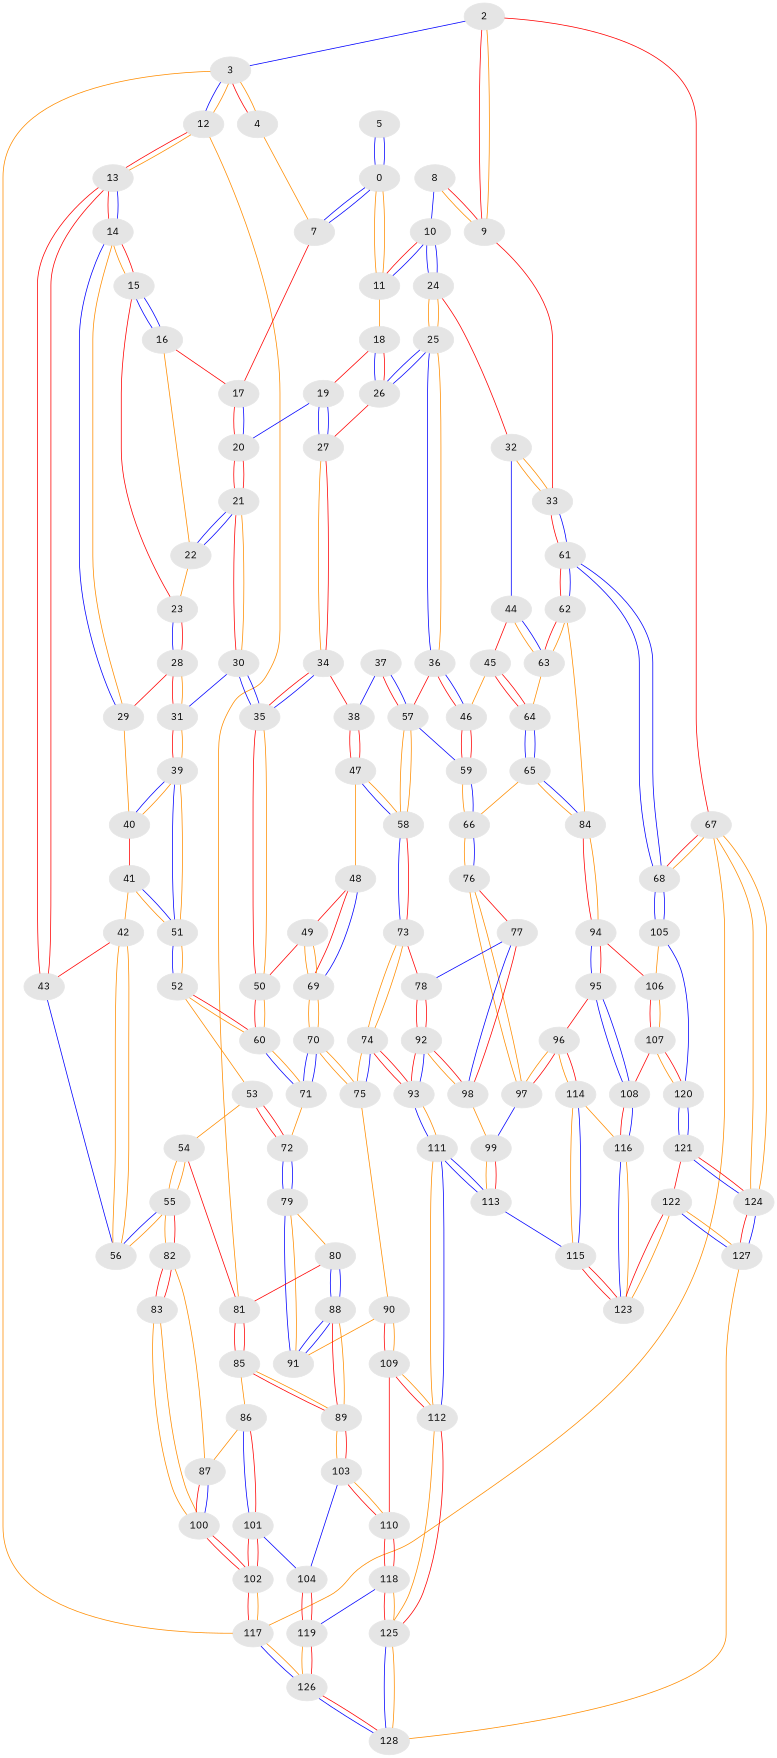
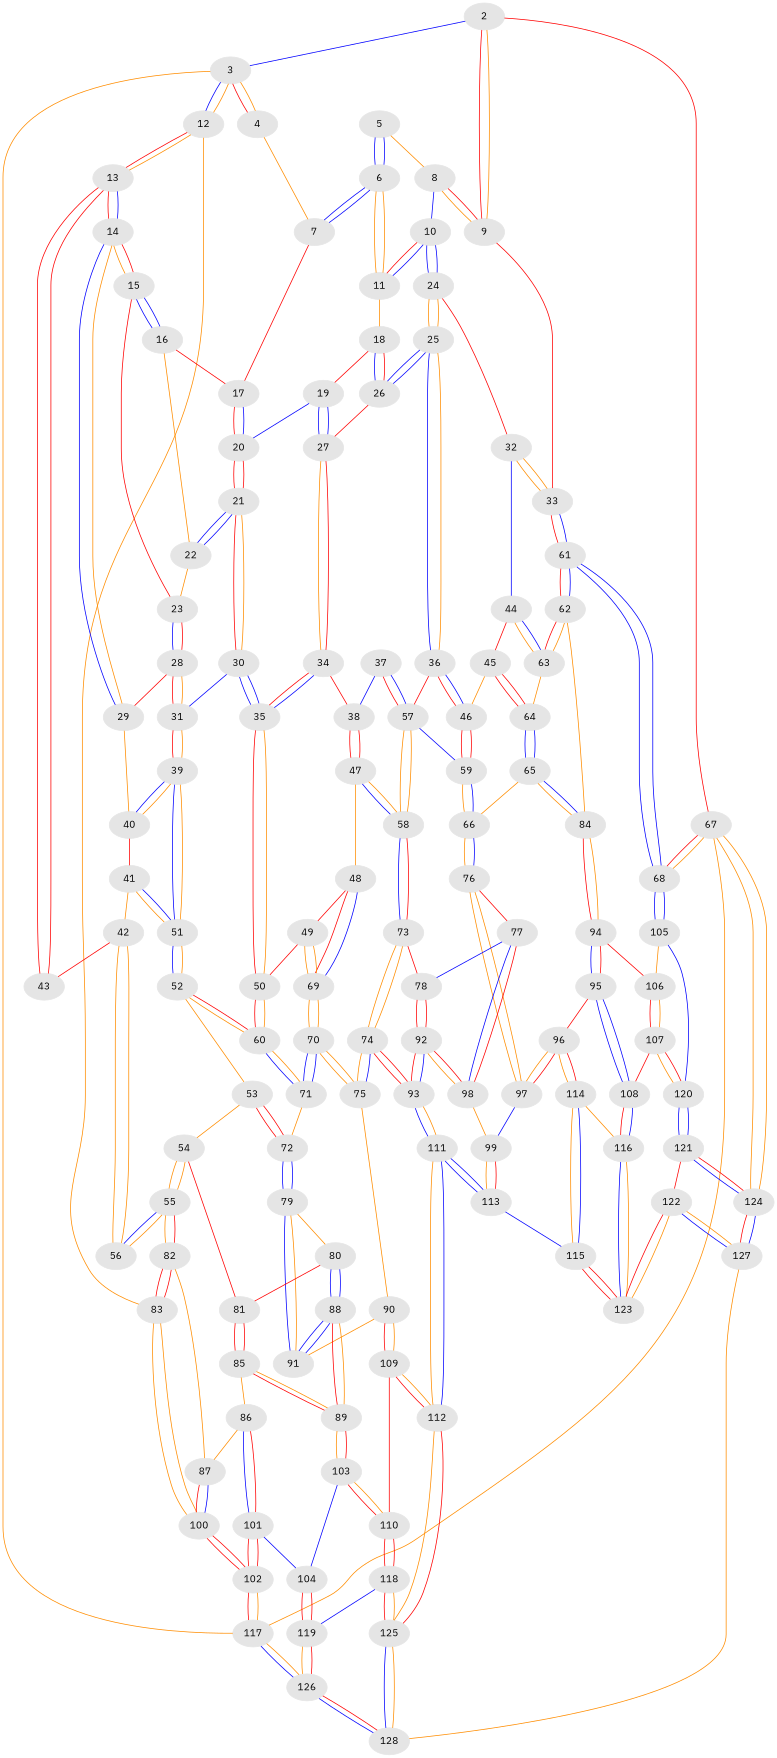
edge "5" -- "8": added
node "0": label "0" -> "6"
edge "12" -- "81": now "12" -- "83"
edge "43" -- "56": removed
